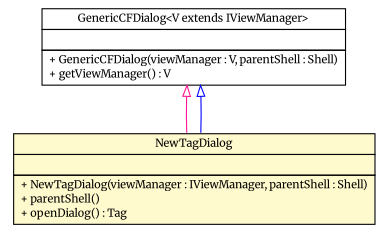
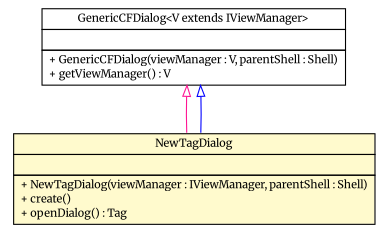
node "NewTagDialog": text "+ parentShell()" -> "+ create()"
